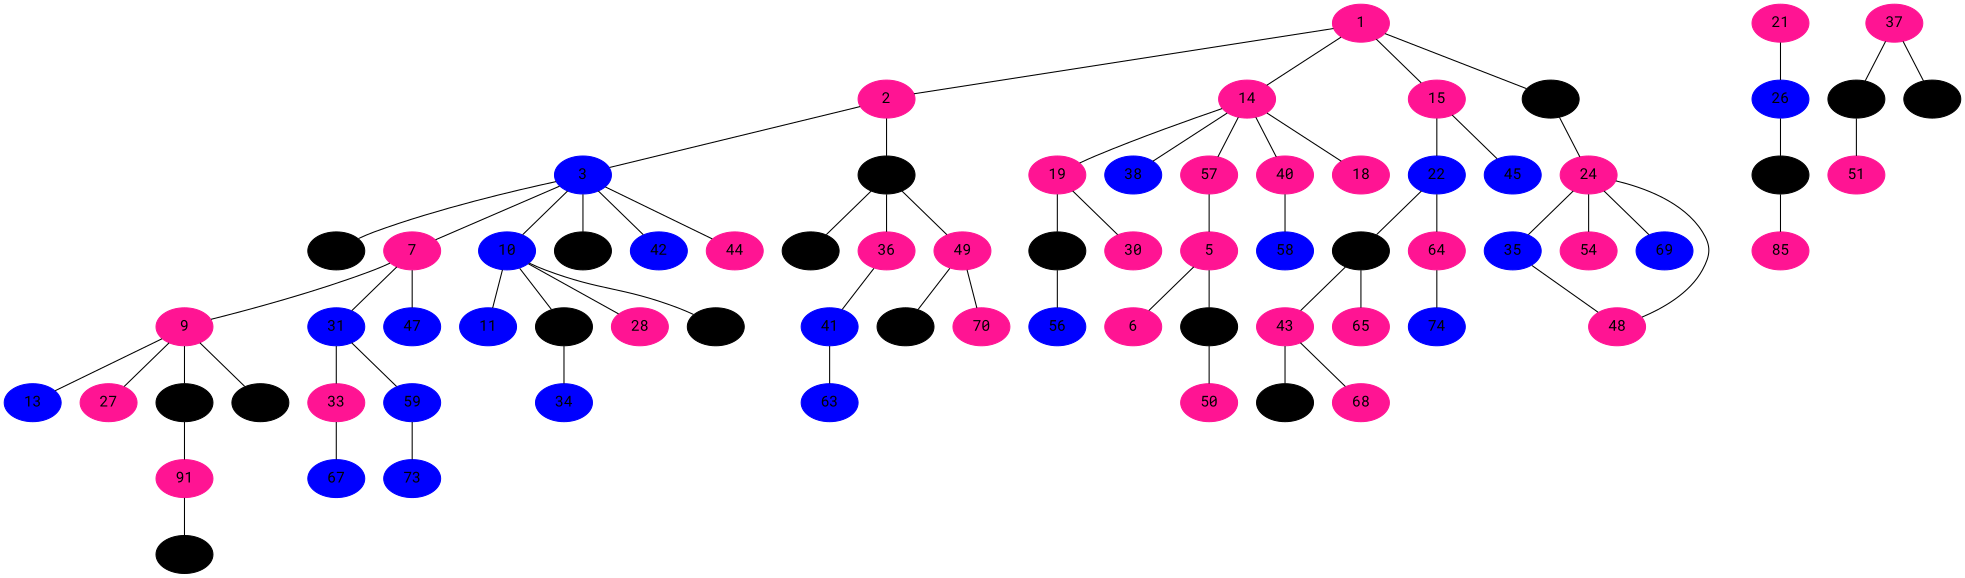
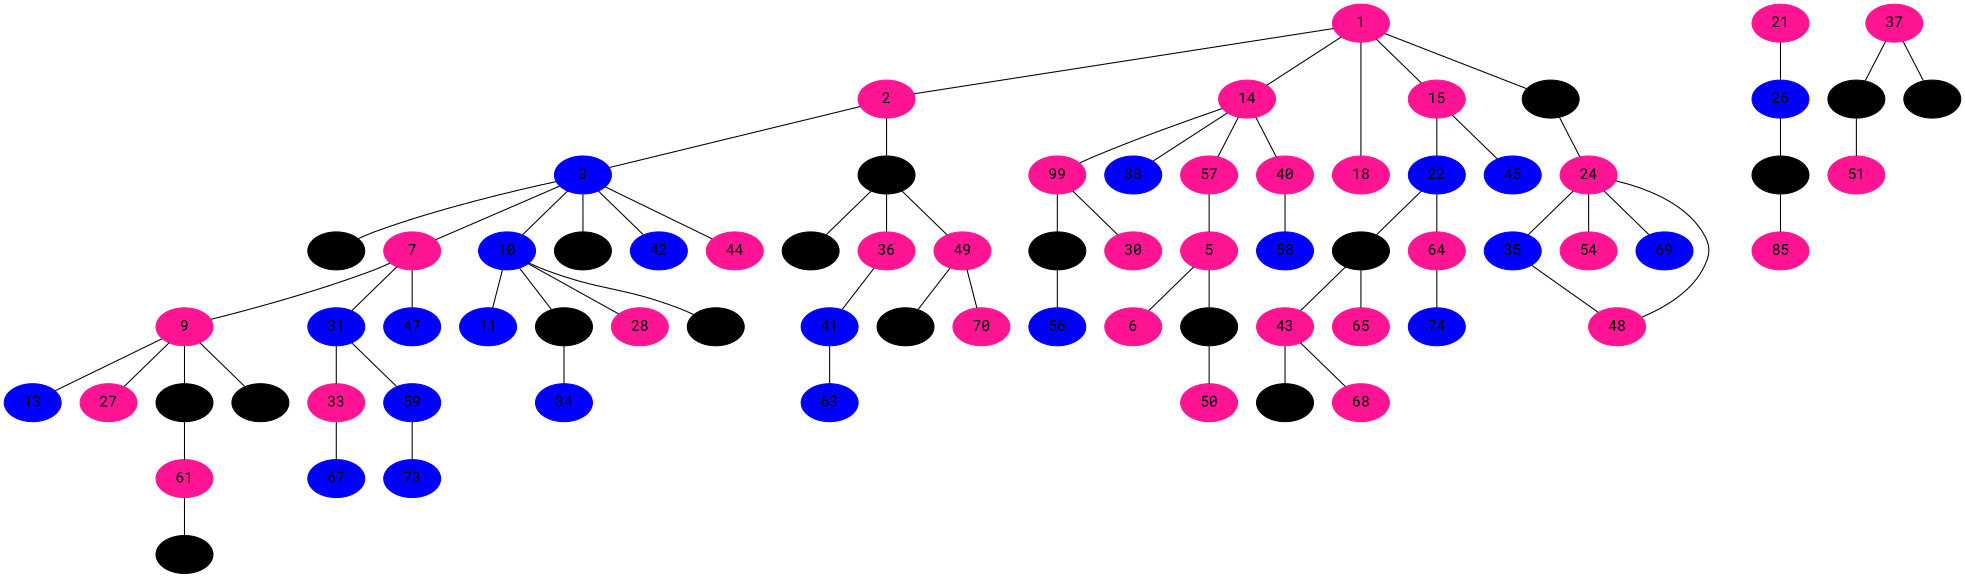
edge "14" -- "18": now "1" -- "18"
node "19": label "19" -> "99"
node "91": label "91" -> "61"
